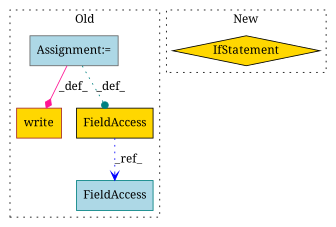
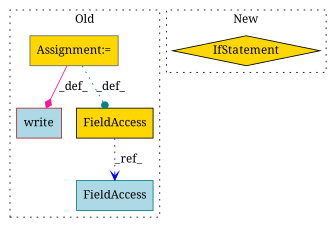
node "Assignment:=": fillcolor lightblue -> gold
node "write": fillcolor gold -> lightblue
